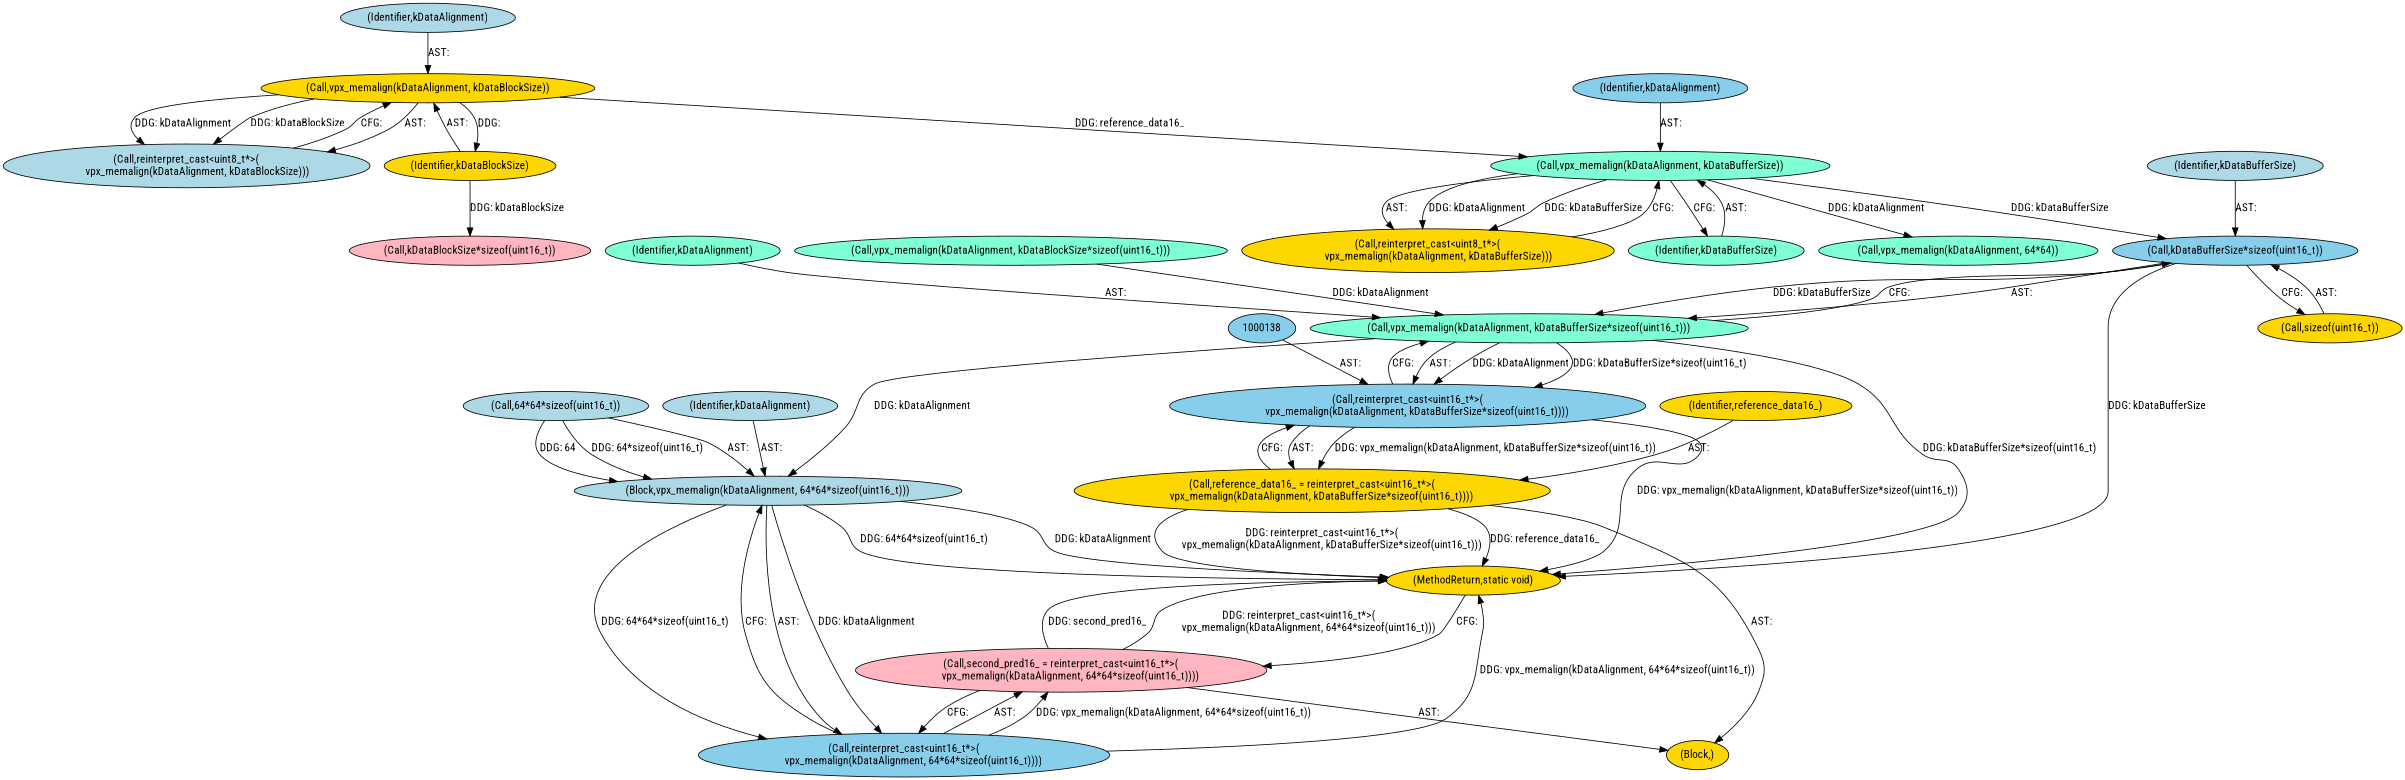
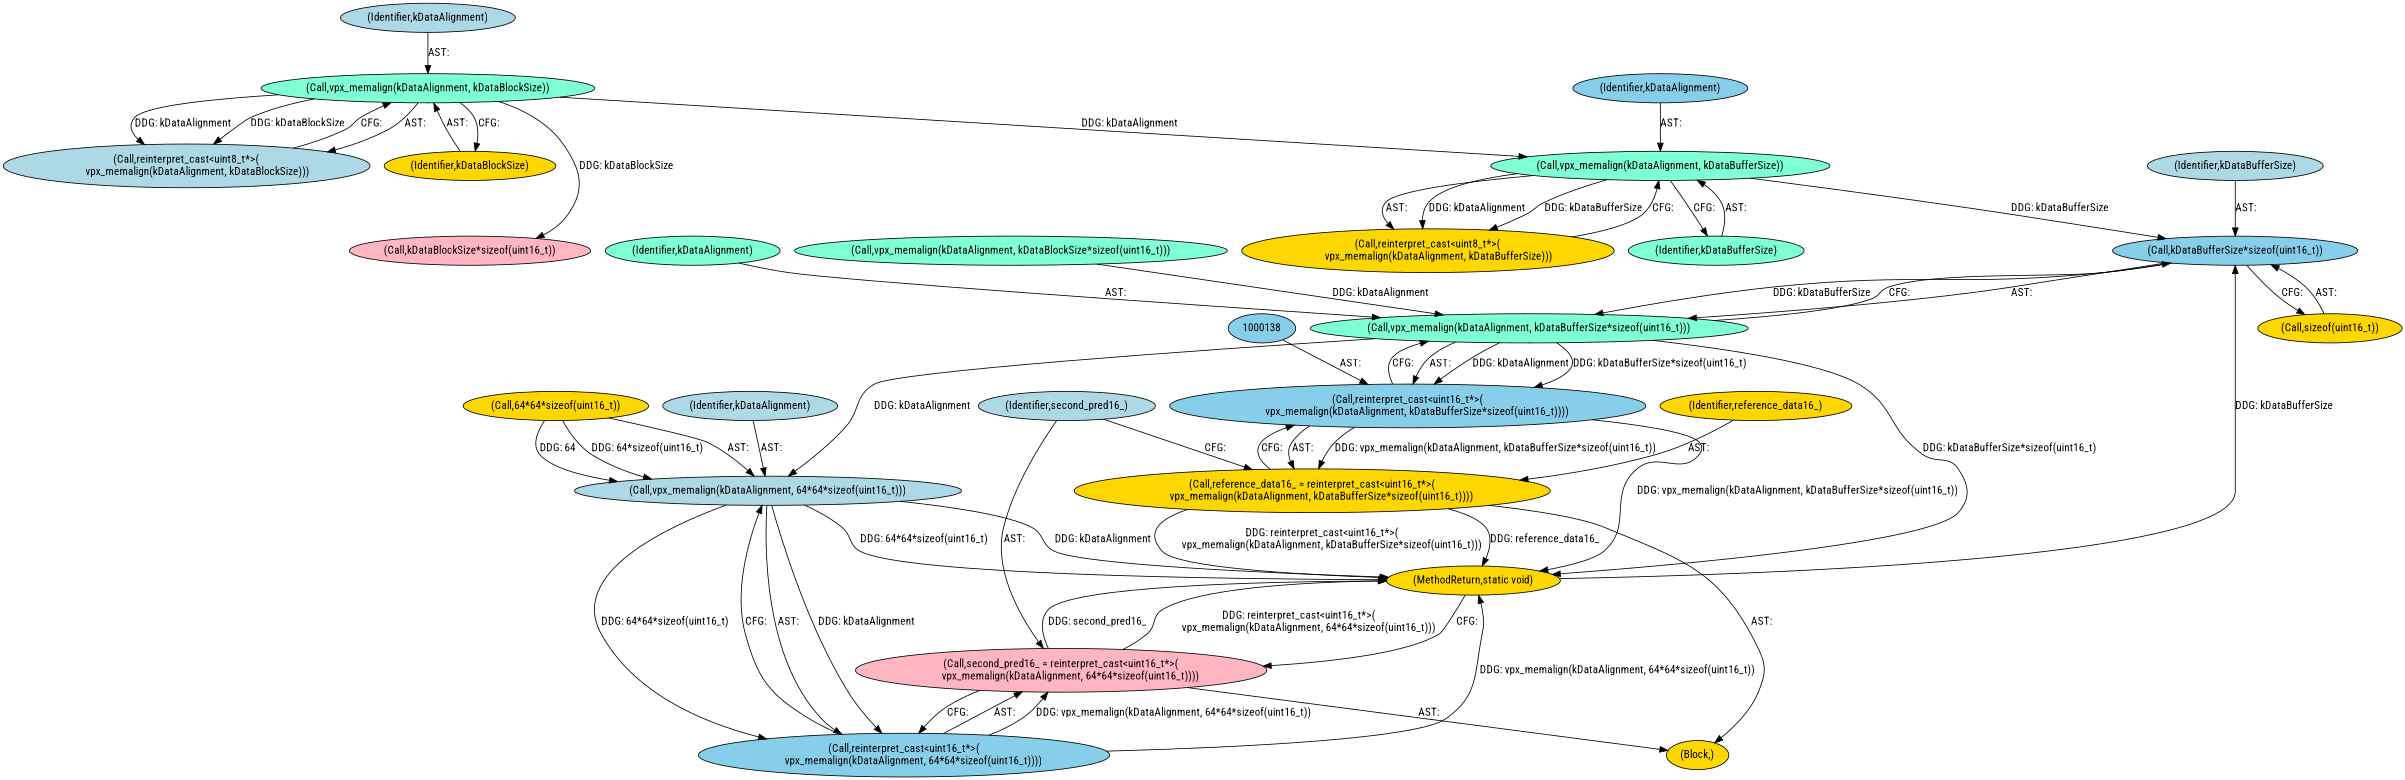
node "(Call,vpx_memalign(kDataAlignment, kDataBlockSize))": fillcolor gold -> aquamarine
edge "(Call,vpx_memalign(kDataAlignment, kDataBlockSize))" -> "(Identifier,kDataBlockSize)": label "DDG: " -> "CFG: "
edge "(Call,vpx_memalign(kDataAlignment, kDataBlockSize))" -> "(Call,vpx_memalign(kDataAlignment, kDataBufferSize))": label "DDG: reference_data16_" -> "DDG: kDataAlignment"
edge "(Identifier,kDataBlockSize)" -> "(Call,kDataBlockSize*sizeof(uint16_t))": now "(Call,vpx_memalign(kDataAlignment, kDataBlockSize))" -> "(Call,kDataBlockSize*sizeof(uint16_t))"
node "(Call,vpx_memalign(kDataAlignment, 64*64))": removed
node "(Call,64*64*sizeof(uint16_t))": fillcolor lightblue -> gold
node "(Identifier,second_pred16_)": added
node "(Block,vpx_memalign(kDataAlignment, 64*64*sizeof(uint16_t)))": label "(Block,vpx_memalign(kDataAlignment, 64*64*sizeof(uint16_t)))" -> "(Call,vpx_memalign(kDataAlignment, 64*64*sizeof(uint16_t)))"
edge "(Call,kDataBufferSize*sizeof(uint16_t))" -> "(MethodReturn,static void)": reversed
